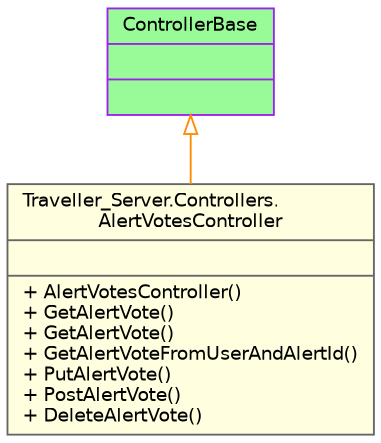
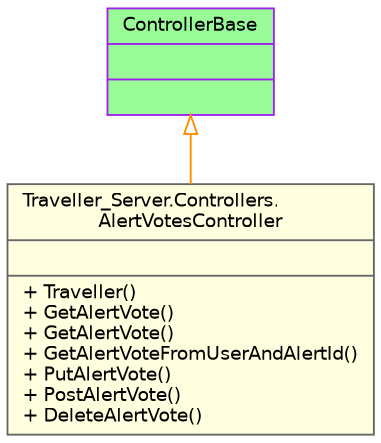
node "Traveller_Server.Controllers.": text "+ AlertVotesController()" -> "+ Traveller()"
